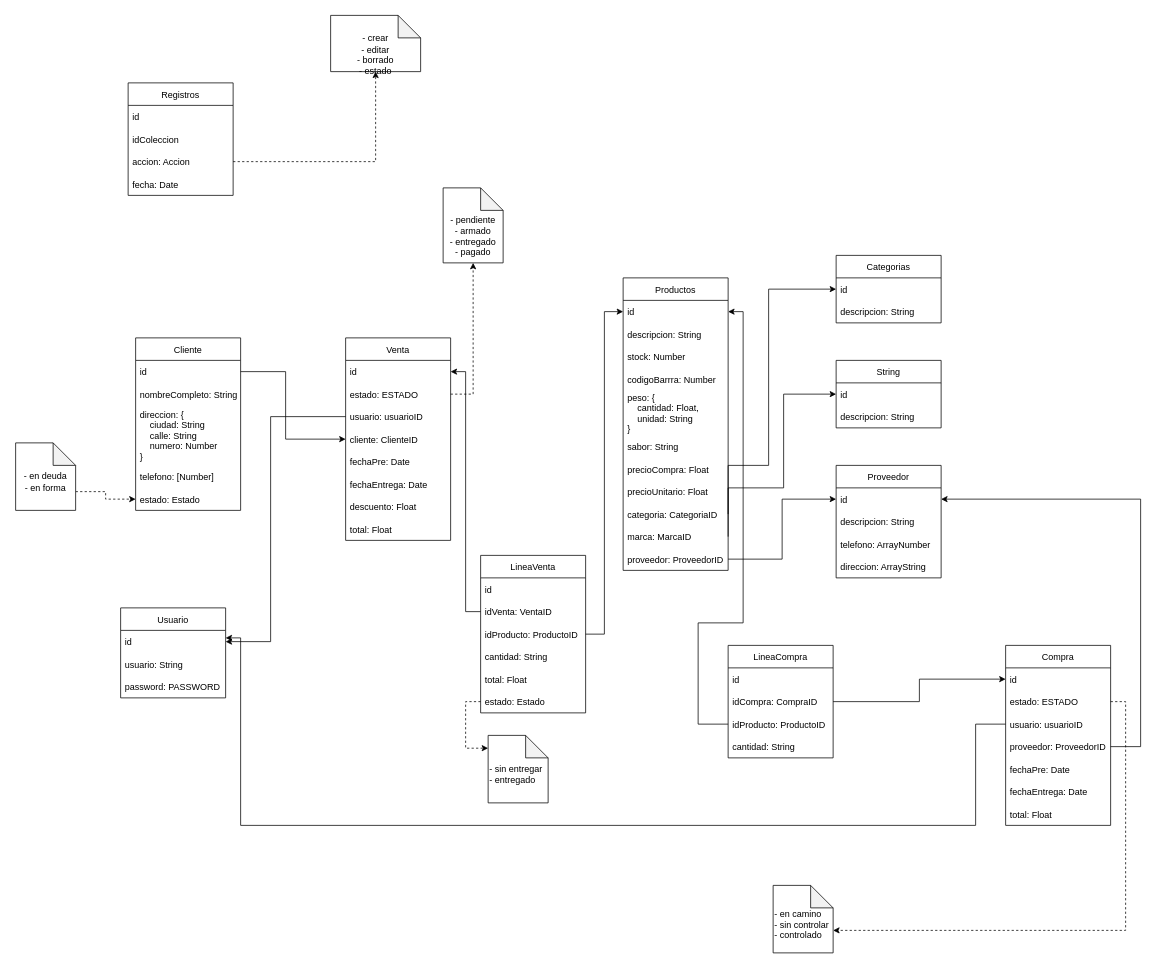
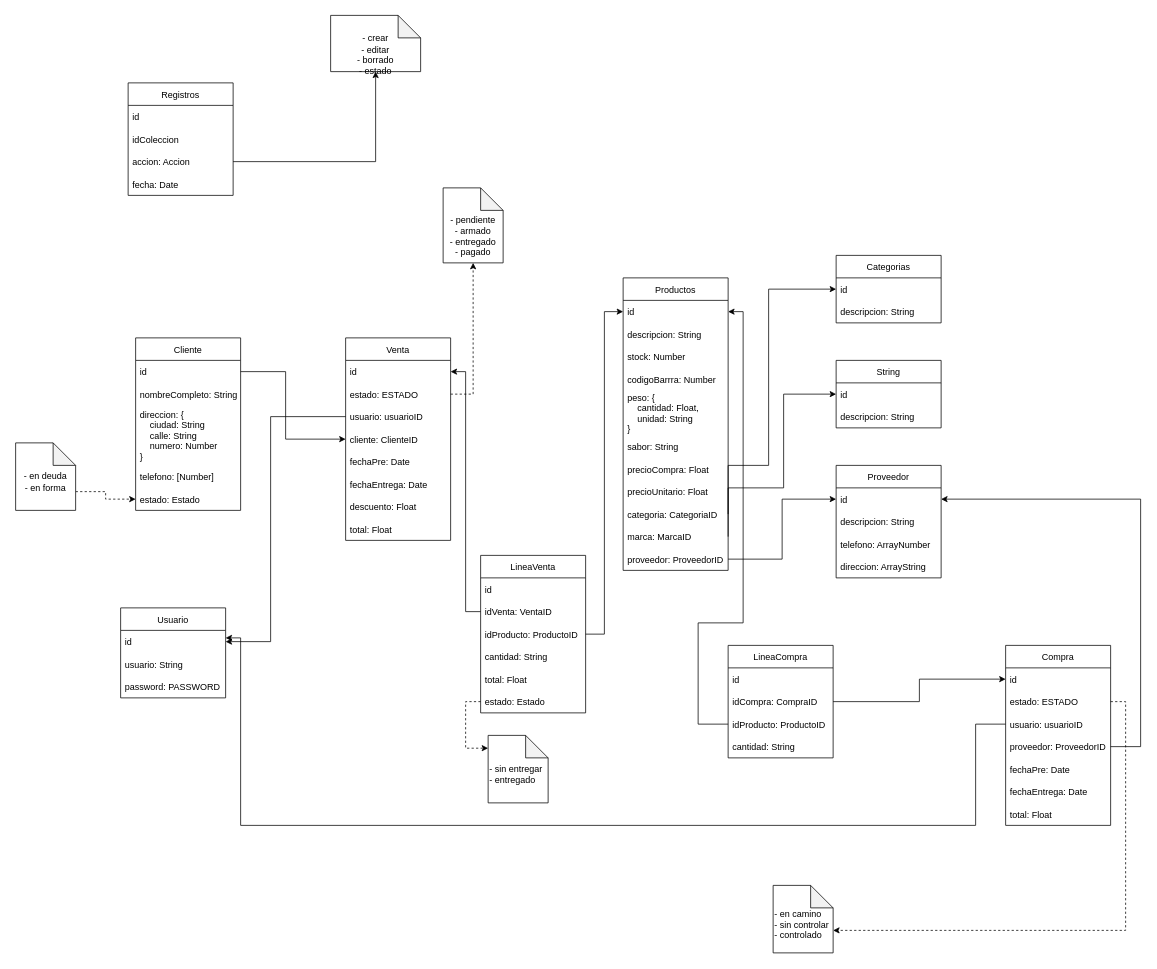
edge "accion: Accion" -> "- crear - editar - borrado - estado": style dashed -> solid
